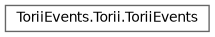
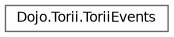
node "ToriiEvents.Torii.ToriiEvents": label "ToriiEvents.Torii.ToriiEvents" -> "Dojo.Torii.ToriiEvents"
